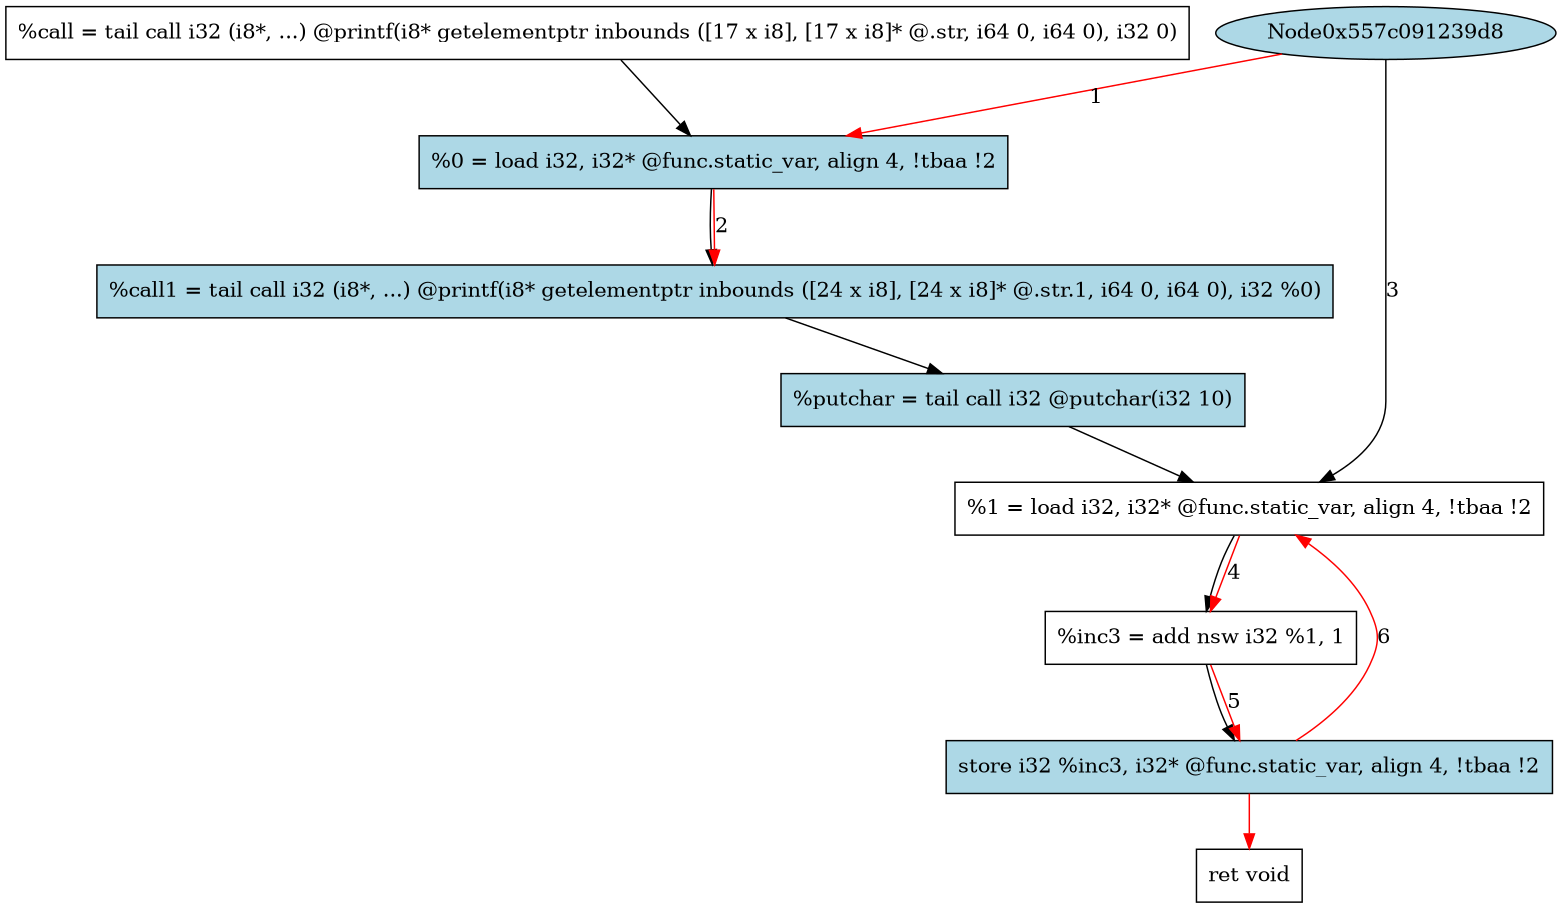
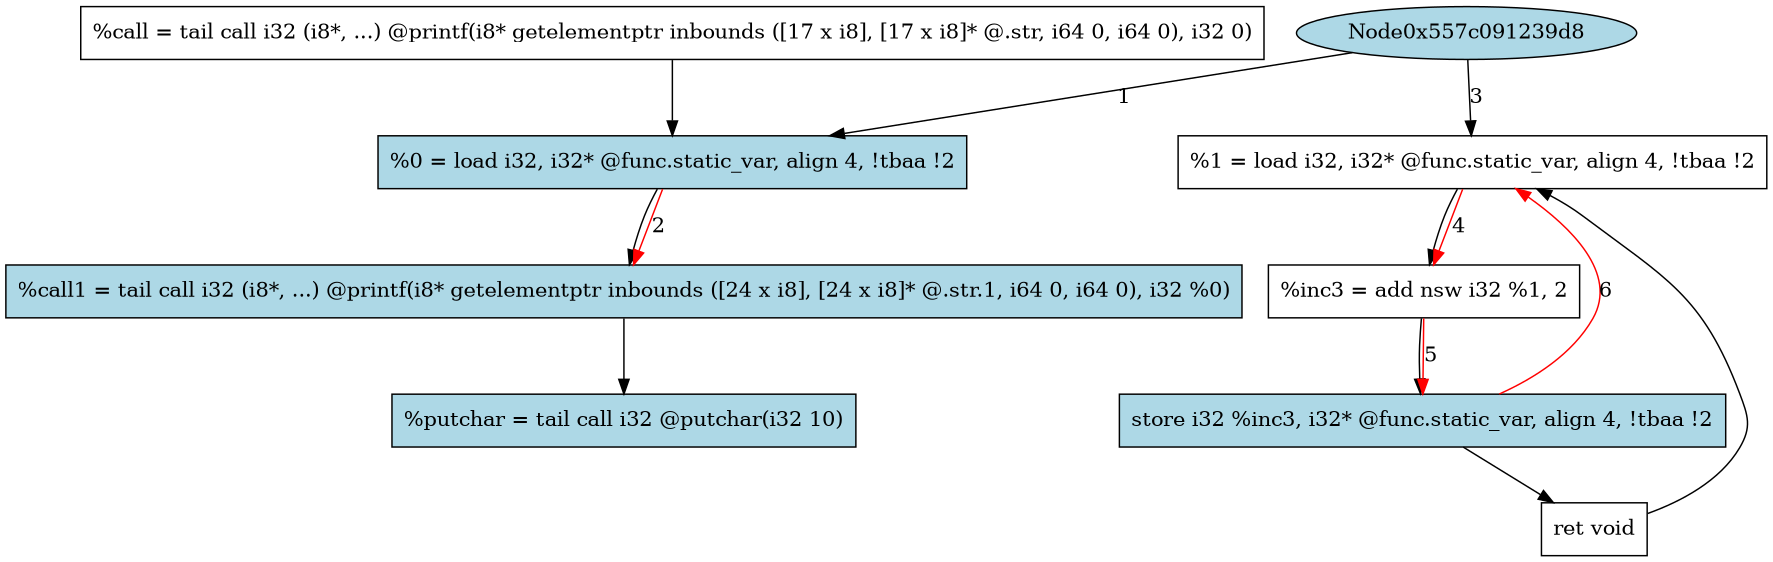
edge "Node0x557c091239d8" -> "%0 = load i32, i32* @func.static_var, align 4, !tbaa !2": color red -> black
edge "%putchar = tail call i32 @putchar(i32 10)" -> "%1 = load i32, i32* @func.static_var, align 4, !tbaa !2": now "ret void" -> "%1 = load i32, i32* @func.static_var, align 4, !tbaa !2"
node "%inc3 = add nsw i32 %1, 1": label "%inc3 = add nsw i32 %1, 1" -> "%inc3 = add nsw i32 %1, 2"
edge "store i32 %inc3, i32* @func.static_var, align 4, !tbaa !2" -> "ret void": color red -> black
